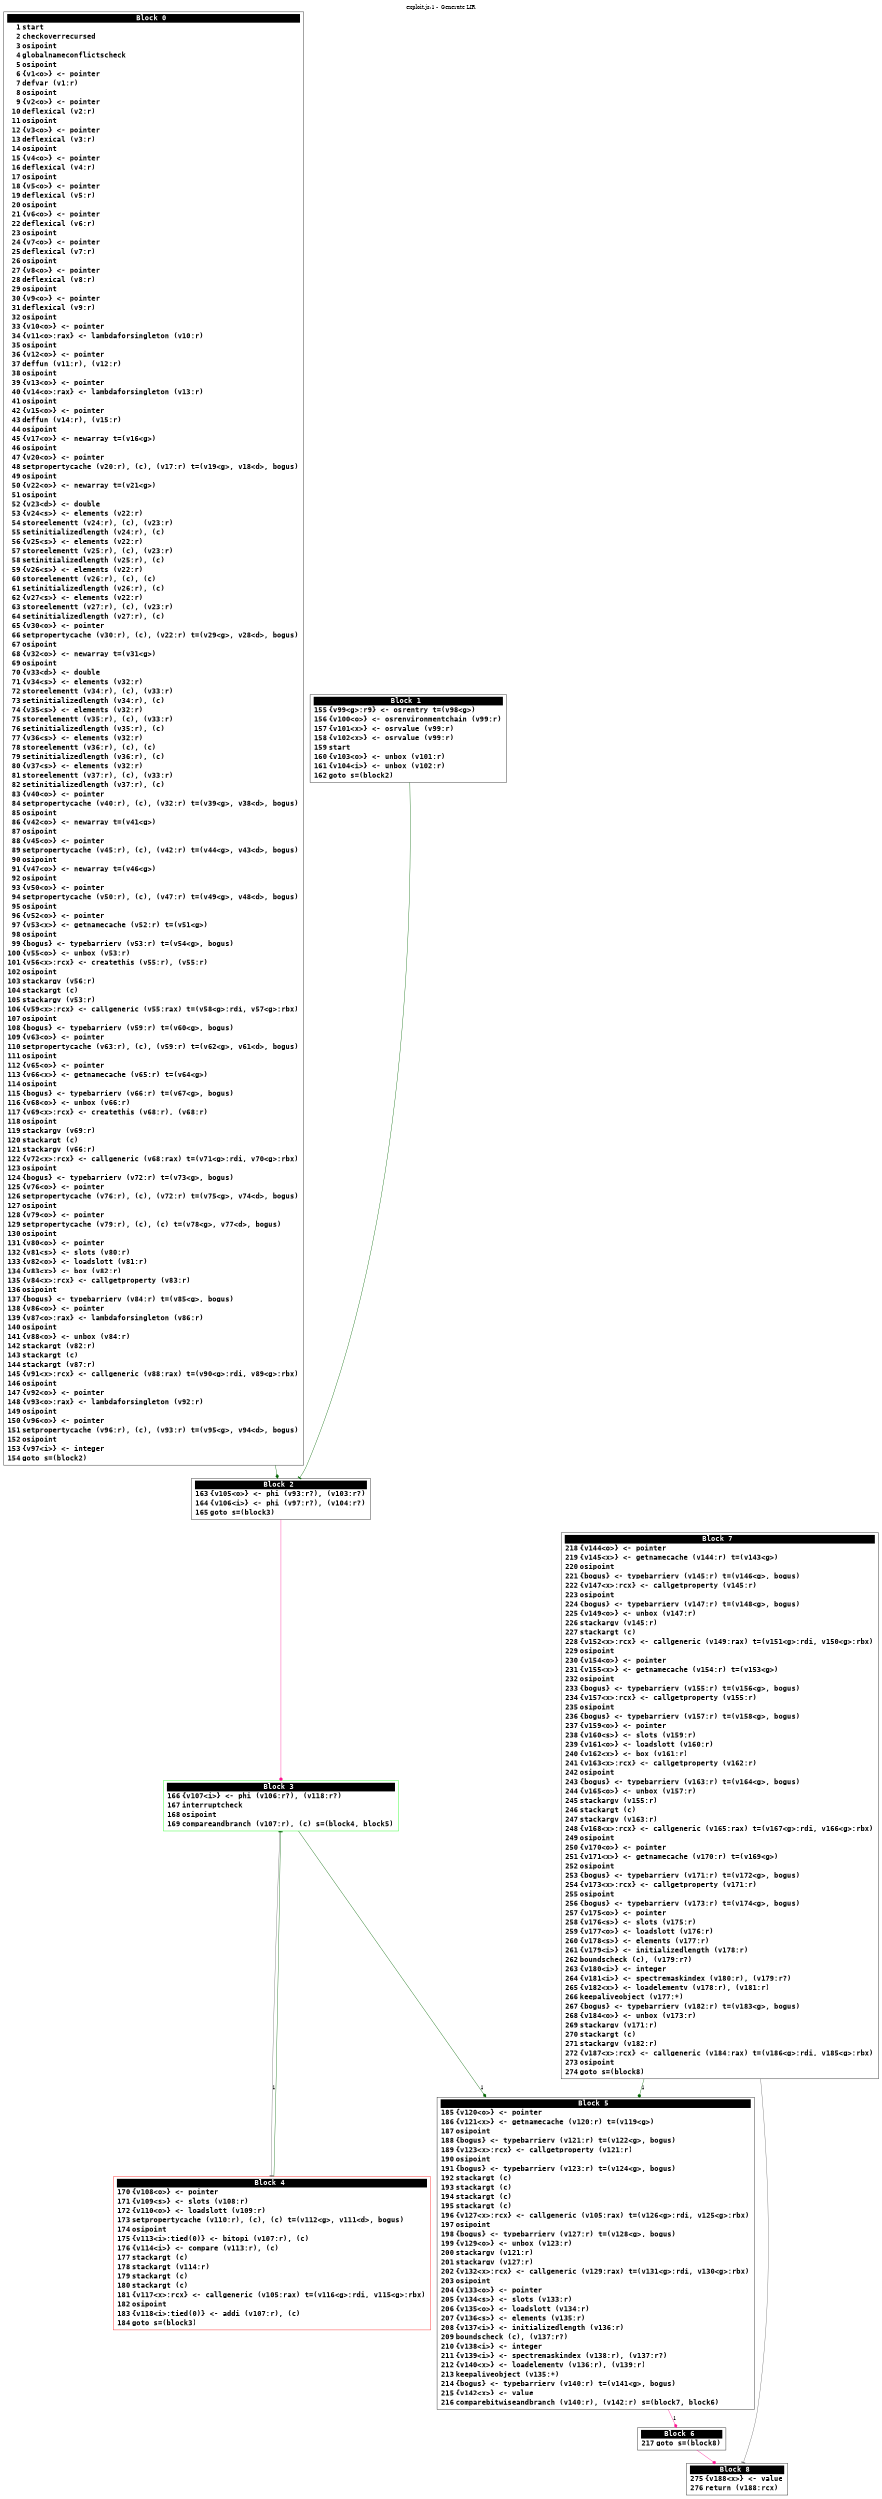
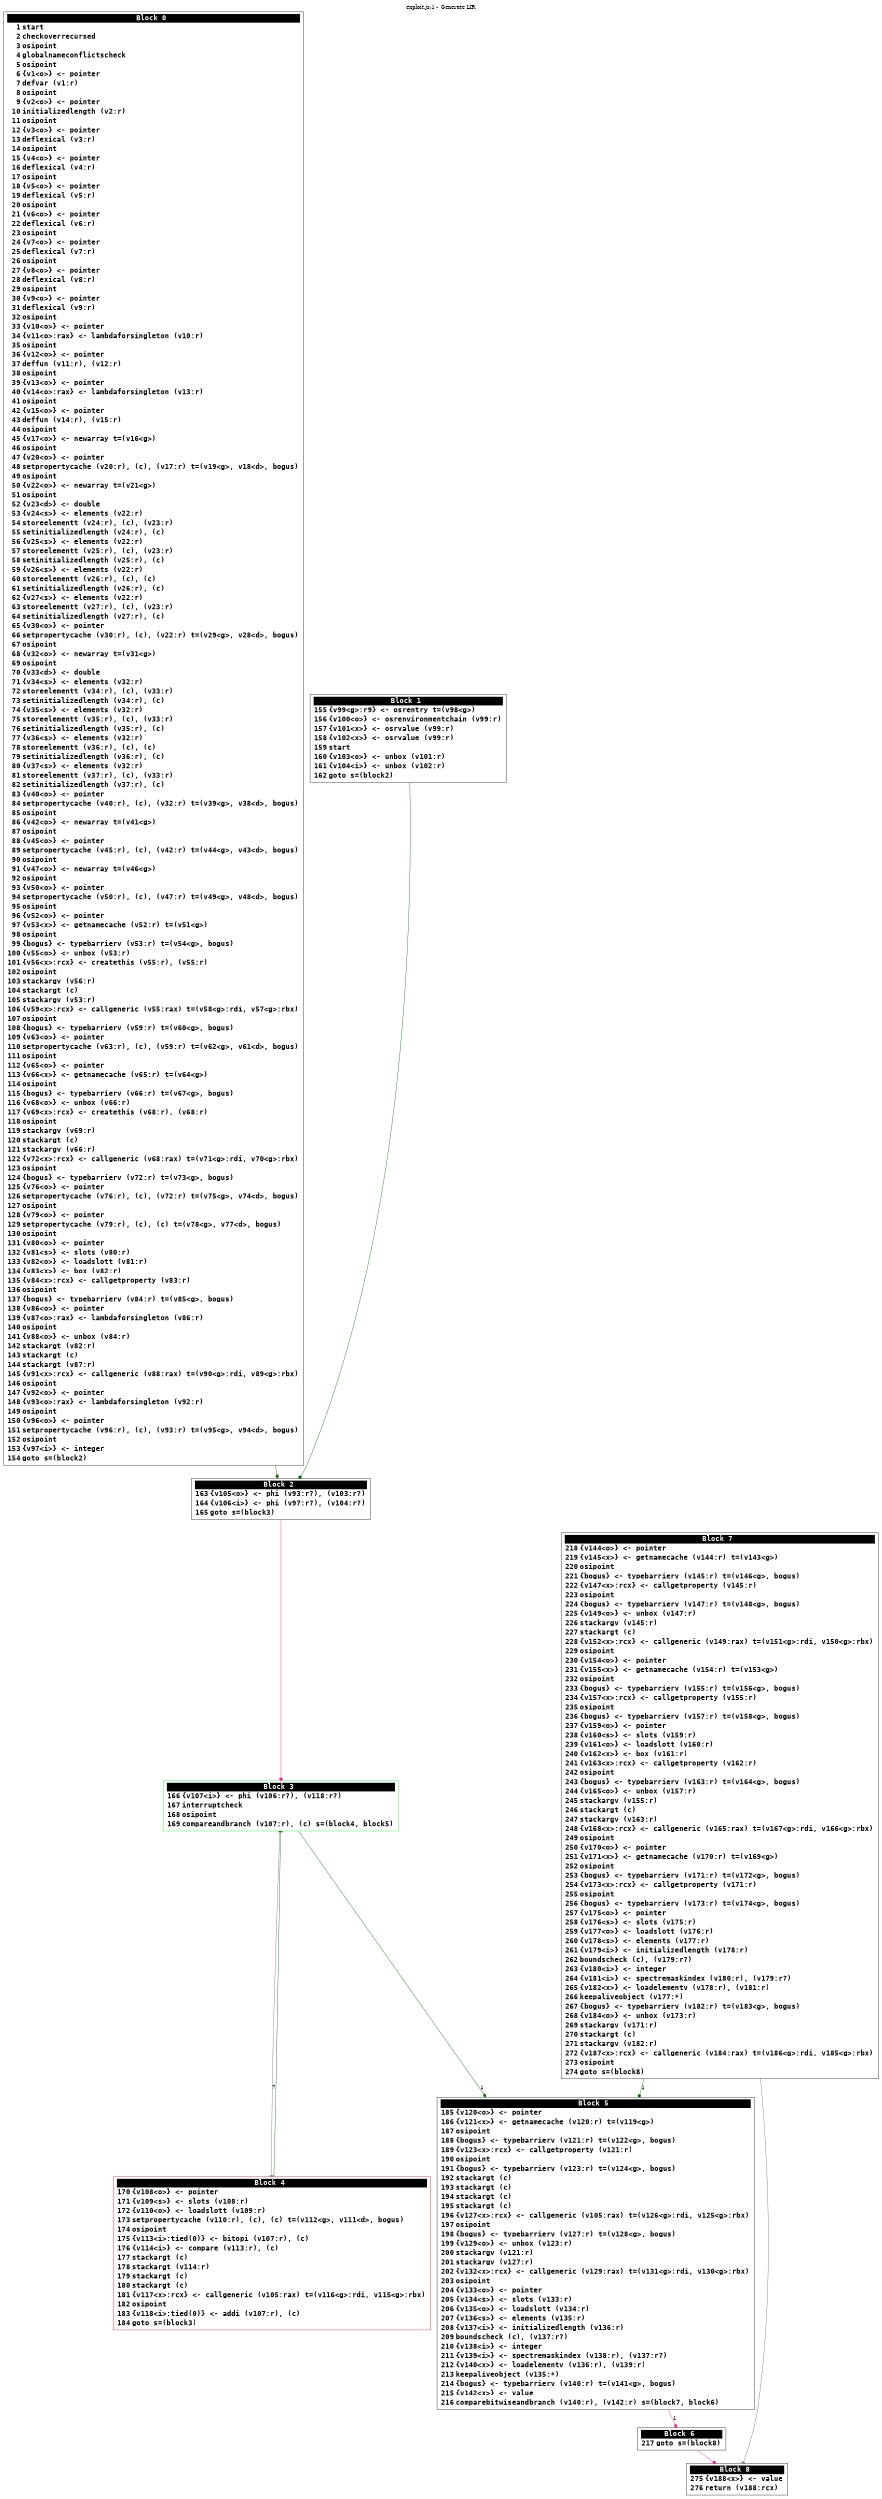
node "Block 0": text "deflexical (v2:r)" -> "initializedlength (v2:r)"
edge "Block 1" -> "Block 2": arrowhead tee -> dot
edge "Block 3" -> "Block 4": label "1" -> "7"
